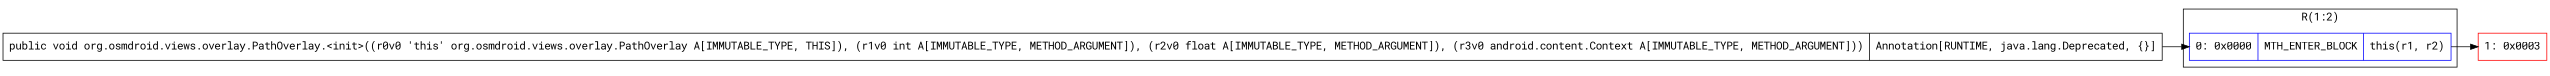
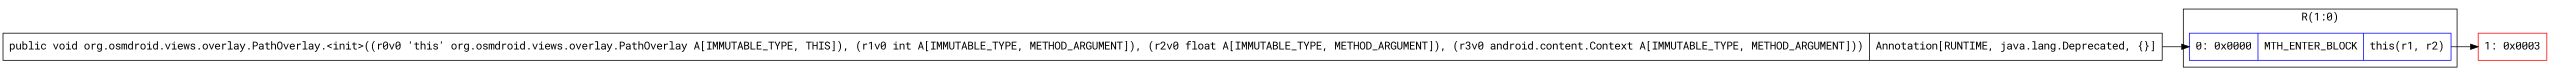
cluster "R(1:2)": label "R(1:2)" -> "R(1:0)"
